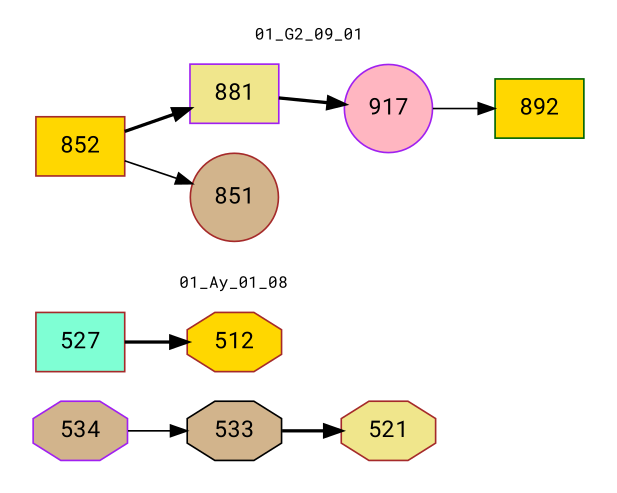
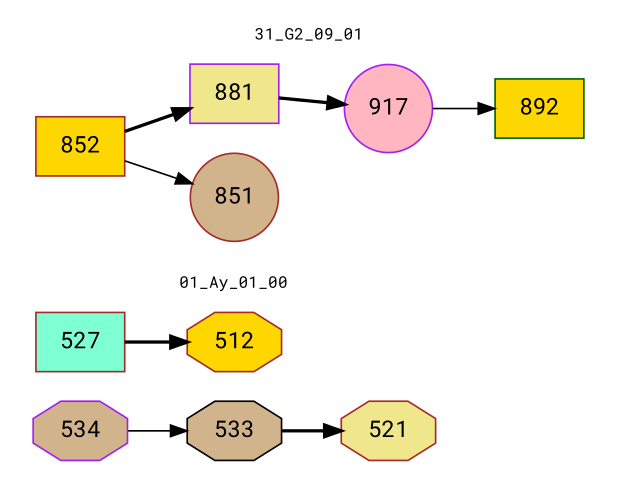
cluster "01_G2_09_01": label "01_G2_09_01" -> "31_G2_09_01"
cluster "01_Ay_01_08": label "01_Ay_01_08" -> "01_Ay_01_00"
